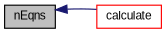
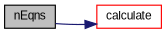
edge "calculate" -> "nEqns": reversed
